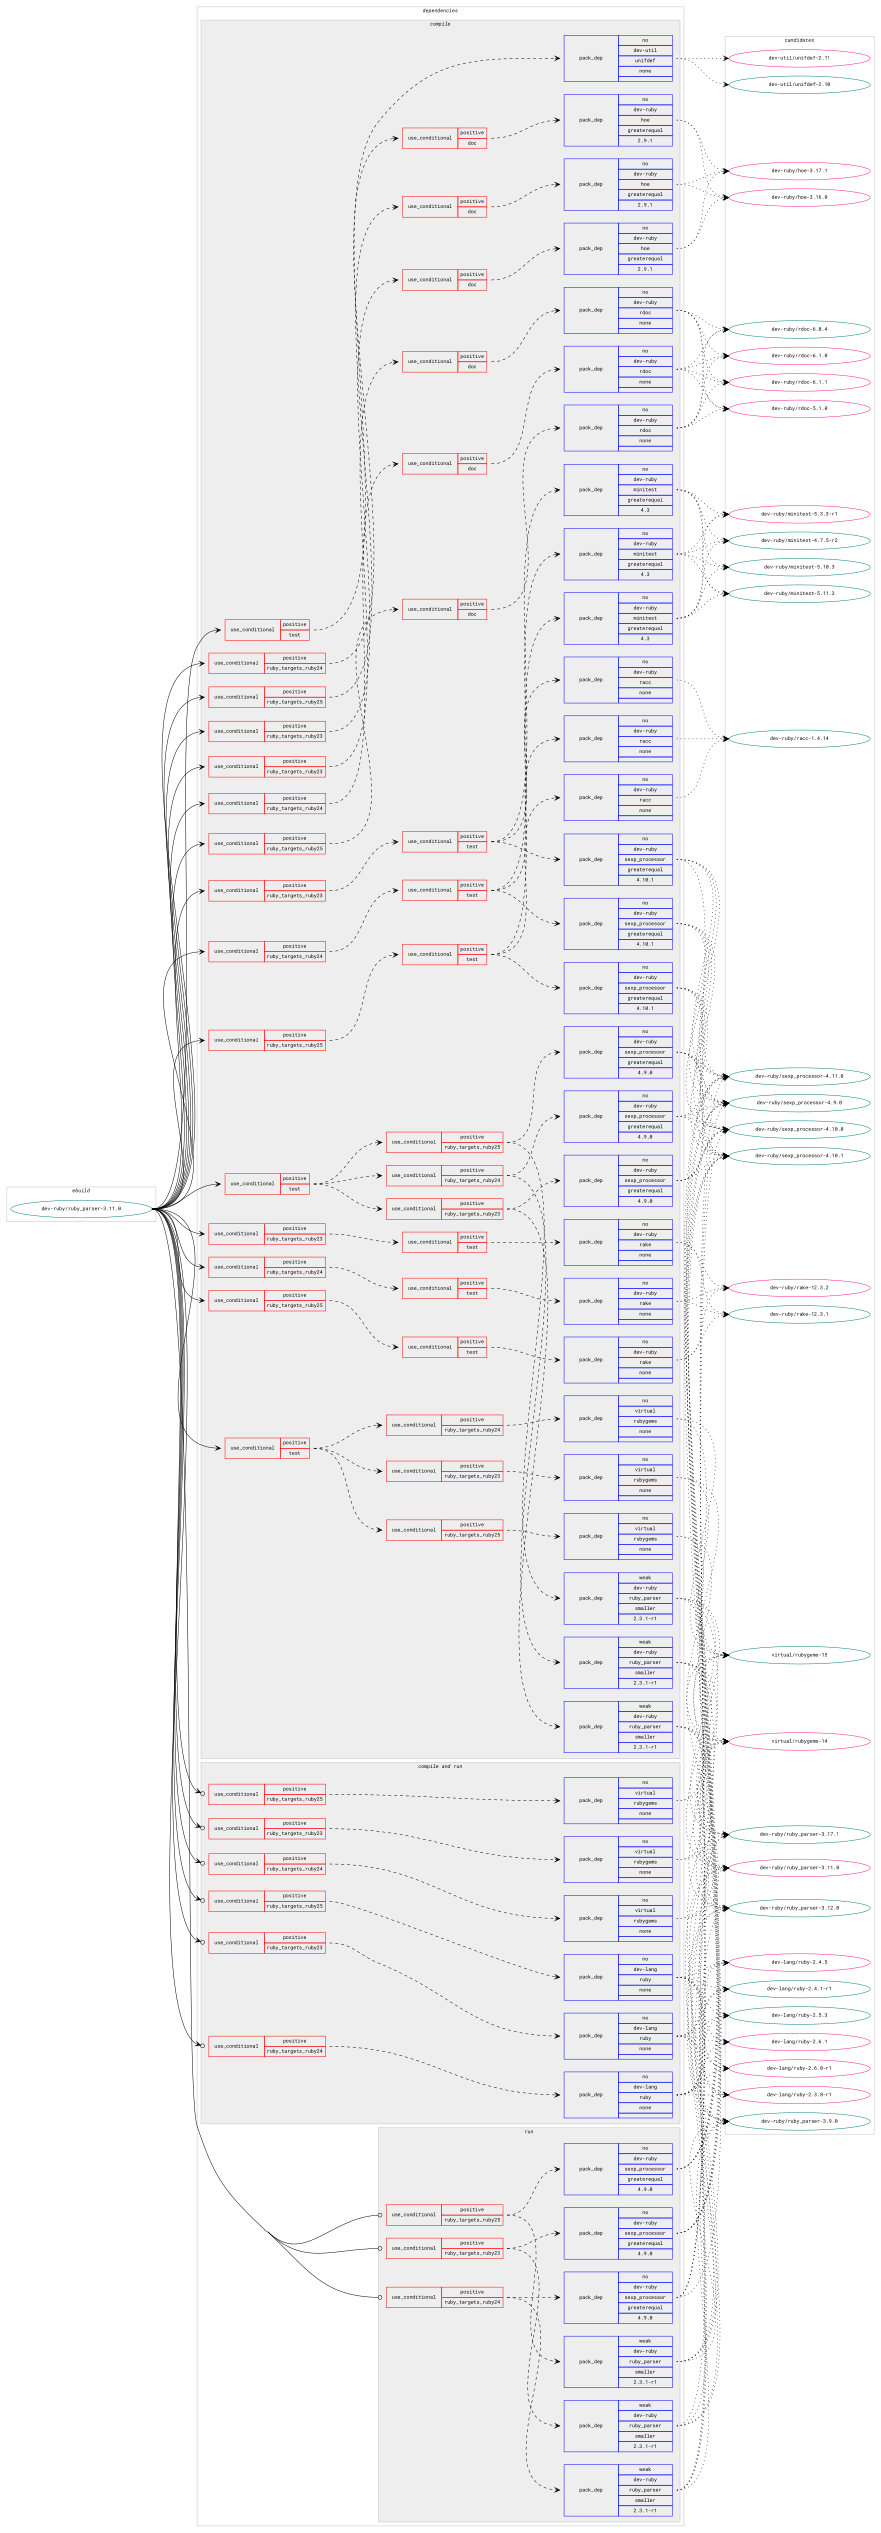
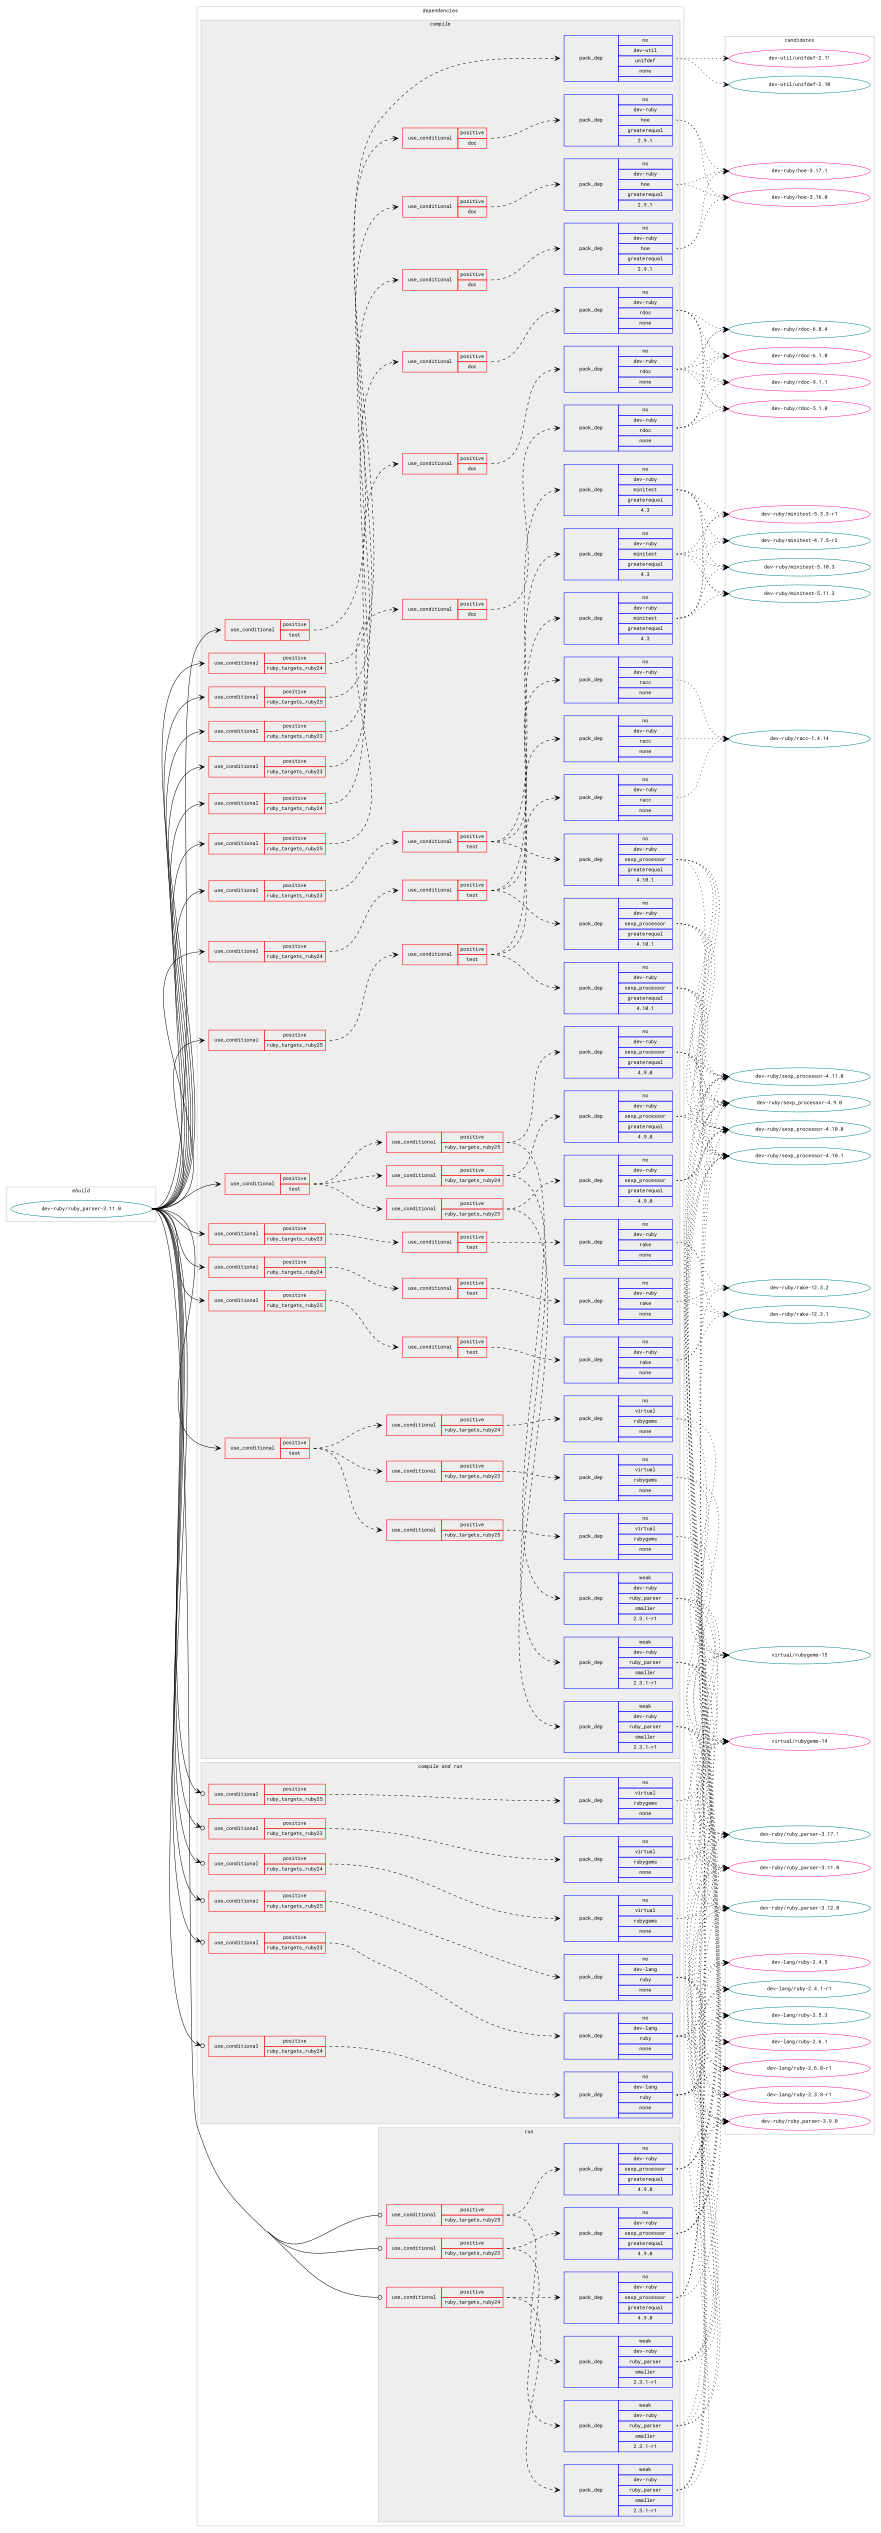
node "dev-ruby/rdoc-6.1.1": label "dev-ruby/rdoc-6.1.1" -> "dev-ruby/rdoc-9.1.1"
node "dev-ruby/rake-12.3.2": color deeppink -> teal
node "dev-ruby/ruby_parser-3.9.0": color teal -> deeppink
